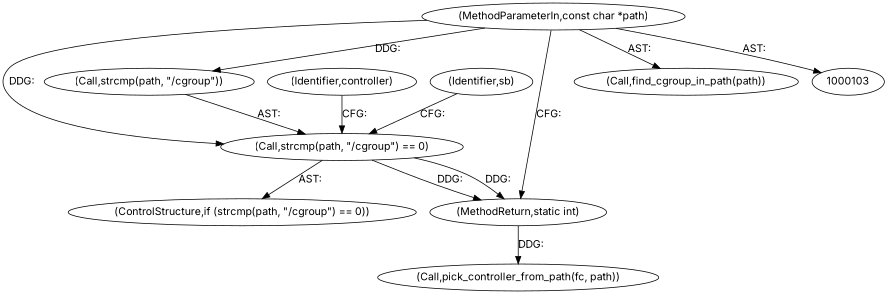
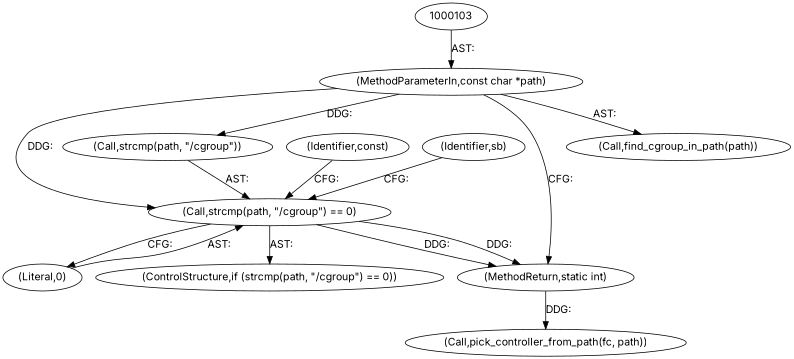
edge "(MethodParameterIn,const char *path)" -> "1000103": reversed
node "(Identifier,controller)": label "(Identifier,controller)" -> "(Identifier,const)"
node "(Literal,0)": added
